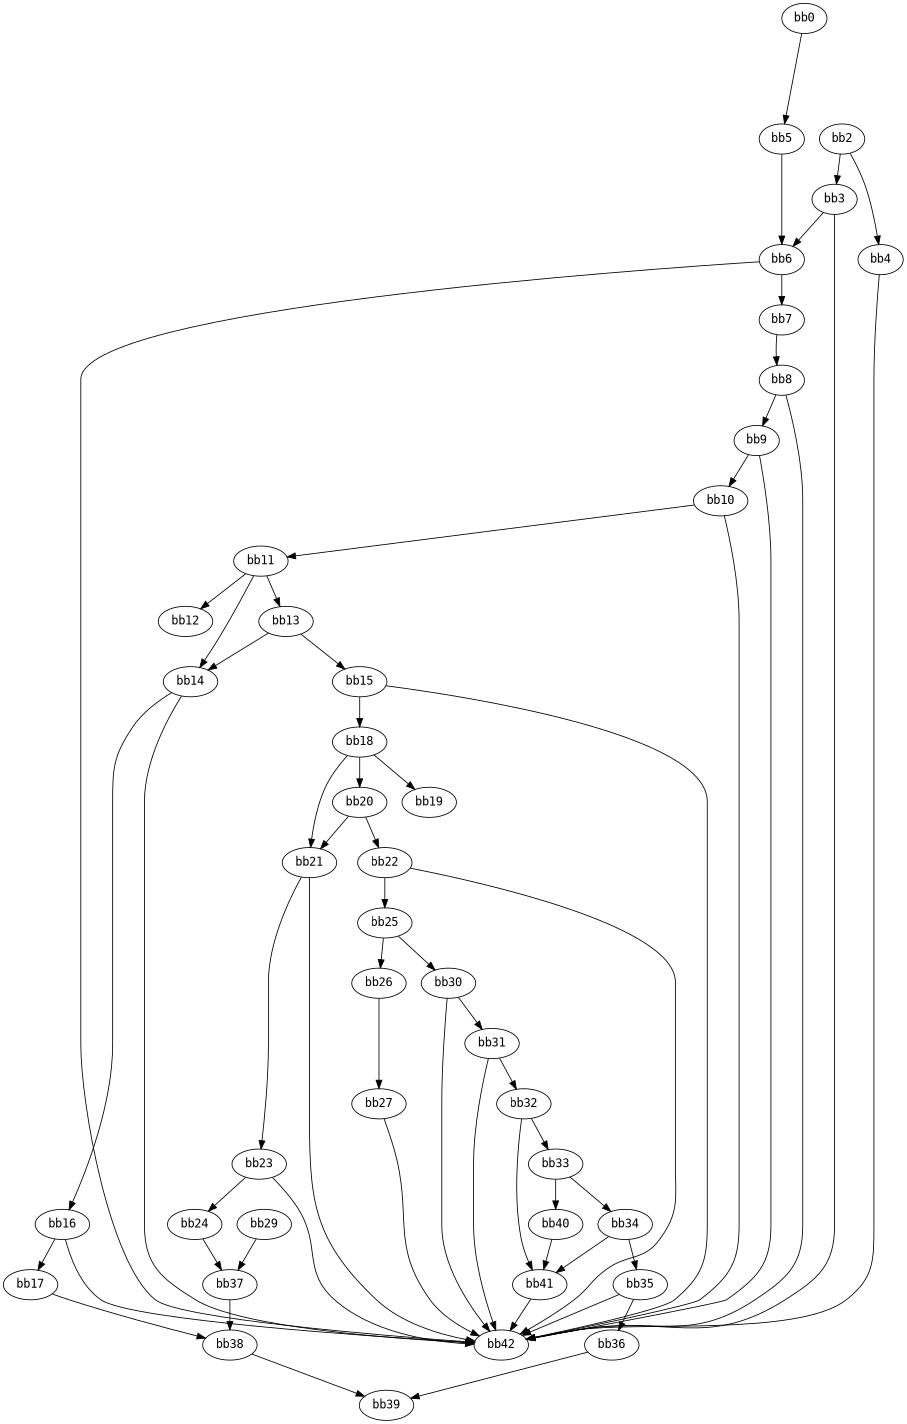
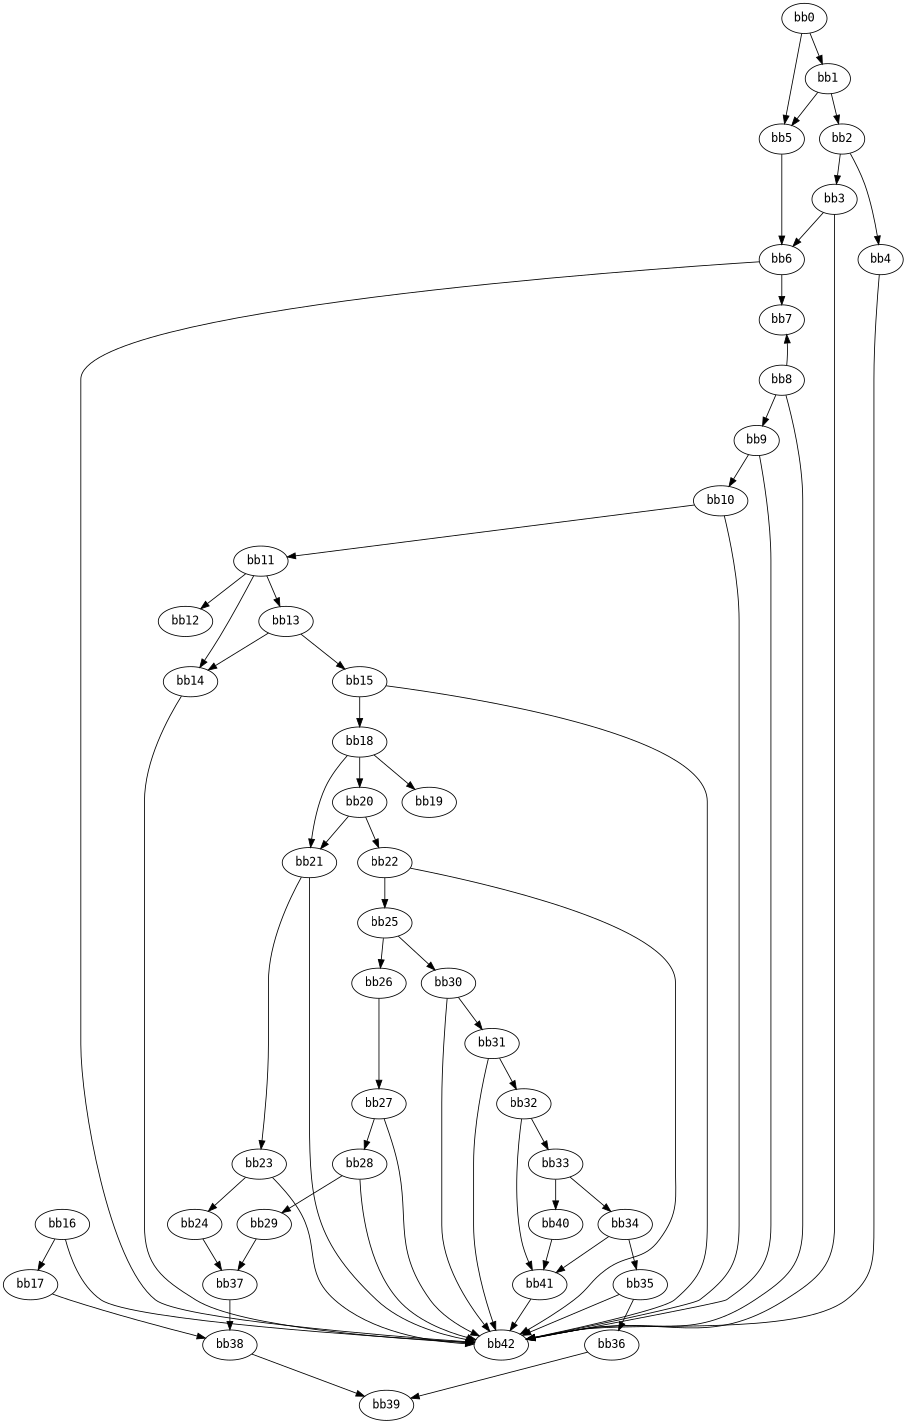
node "bb1": added
edge "bb7" -> "bb8": reversed
edge "bb14" -> "bb16": removed
node "bb28": added
